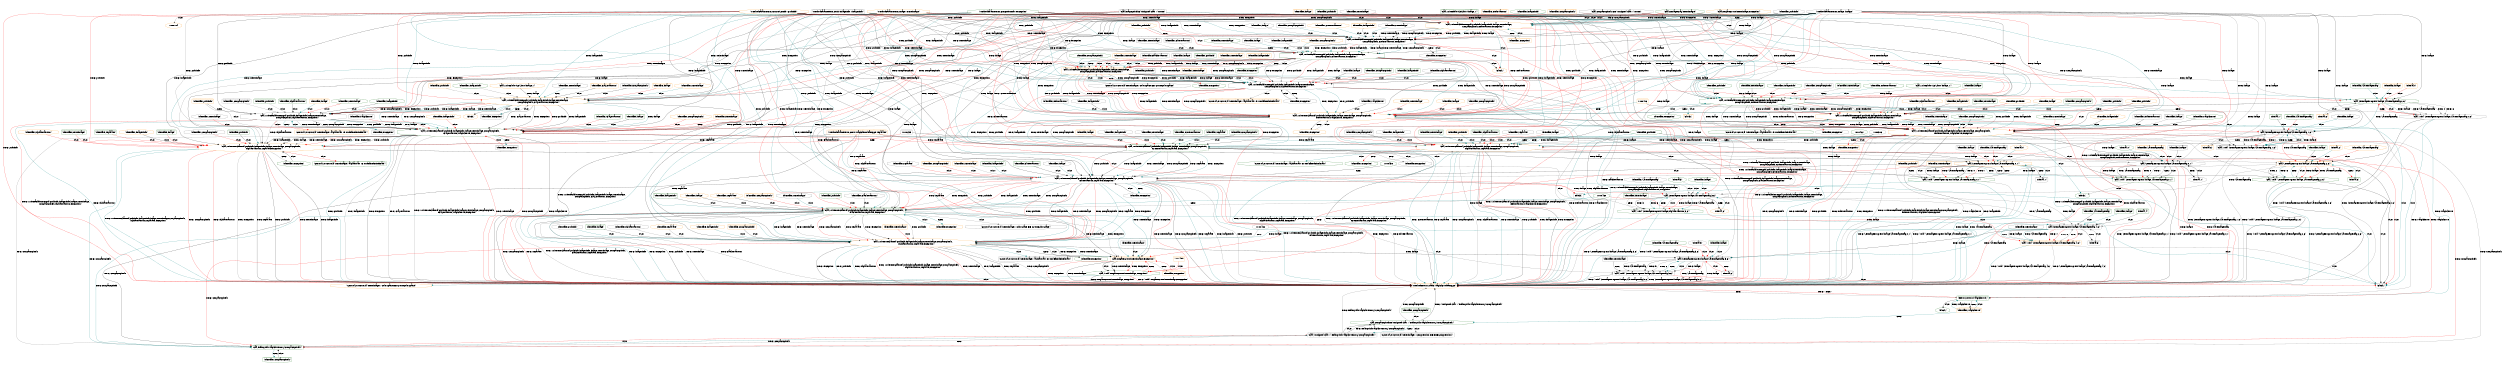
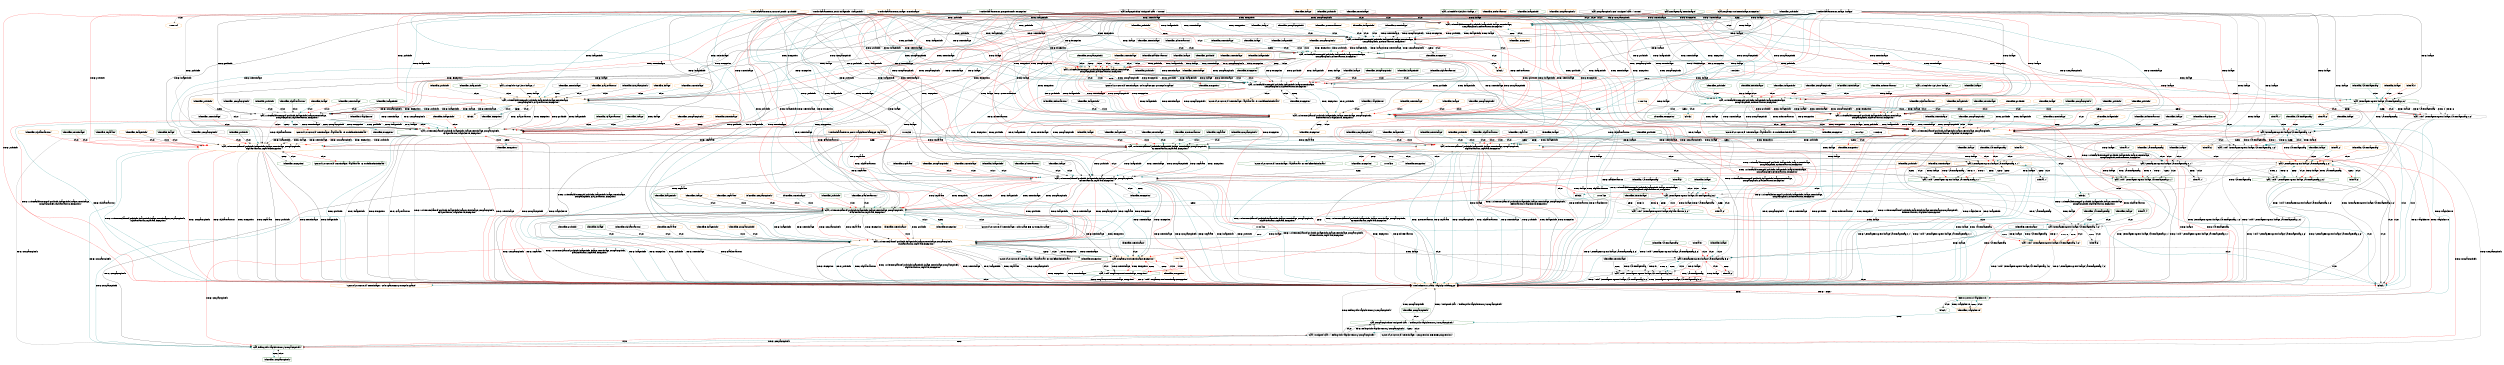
node "1000390": added
edge "(Call,(void) SetImageProgress(image,SaveImagesTag,0,6))" -> "(Call,SetImageProgress(image,SaveImagesTag,0,6))": color red -> teal
